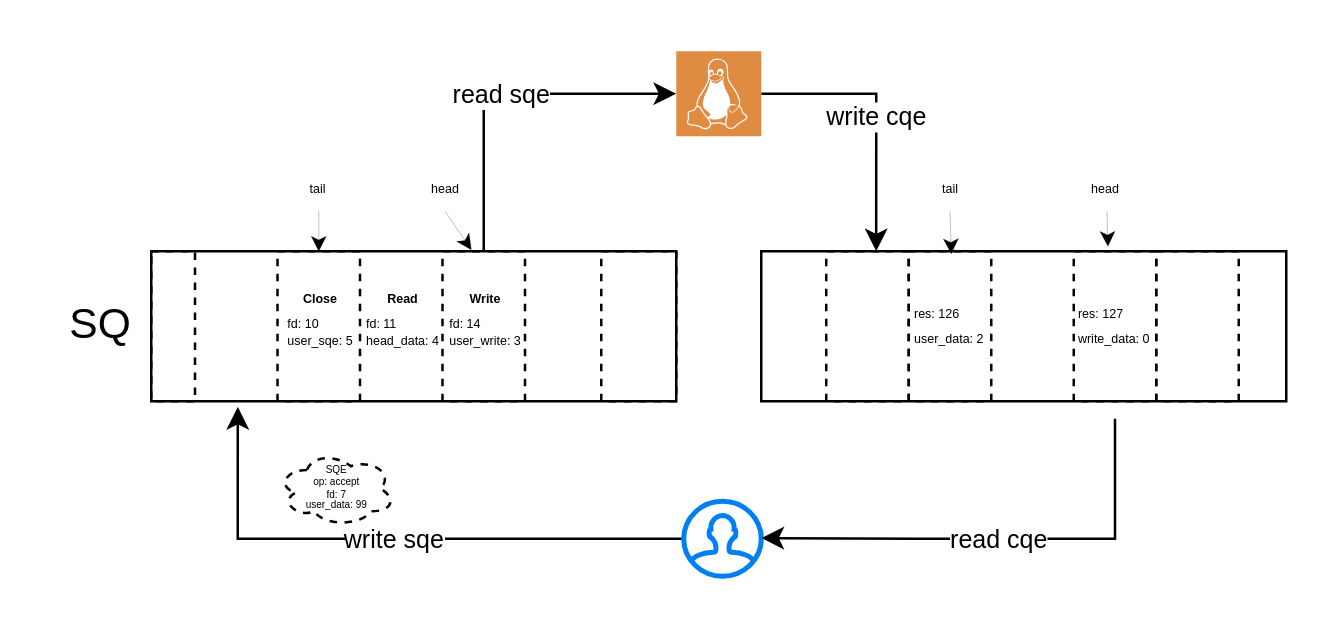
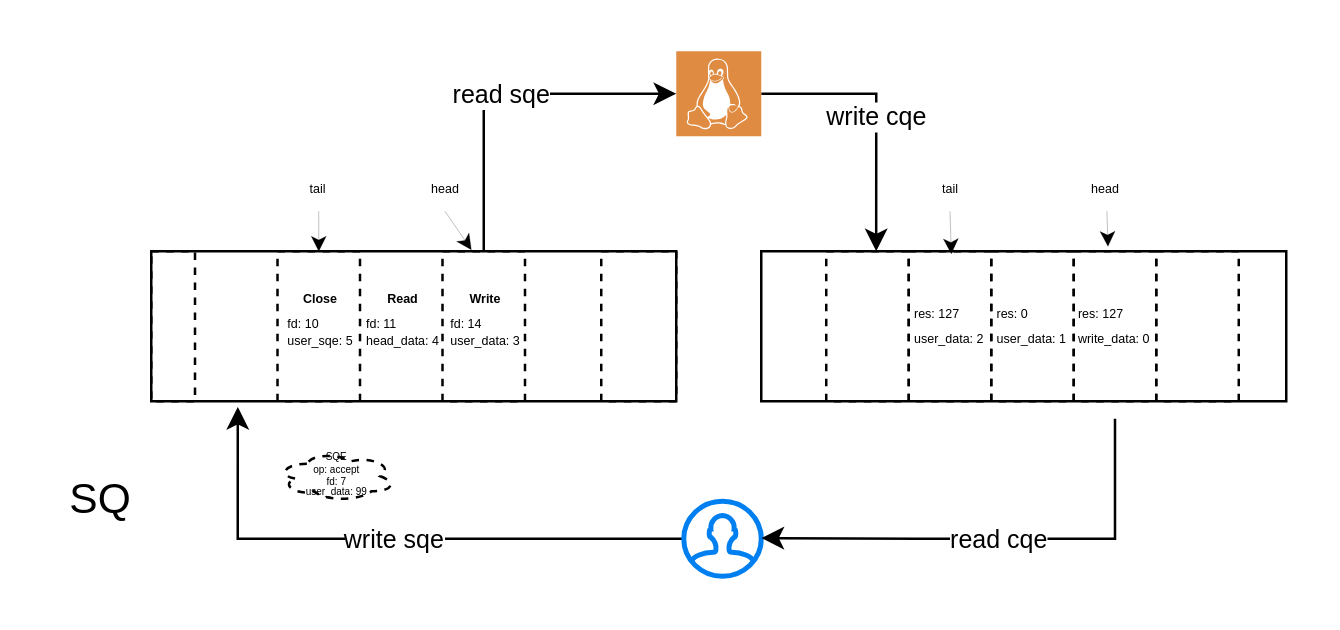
node "Write fd: 14 user_write: 3": label "Write fd: 14 user_write: 3" -> "Write fd: 14 user_data: 3"
node "res: 126 user_data: 2": label "res: 126 user_data: 2" -> "res: 127 user_data: 2"
node "SQ": moved (101, 326) -> (101, 501)
node "res: 0 user_data: 1": added
node "SQEop: acceptfd: 7user_data: 99": size 118x75 -> 118x50
